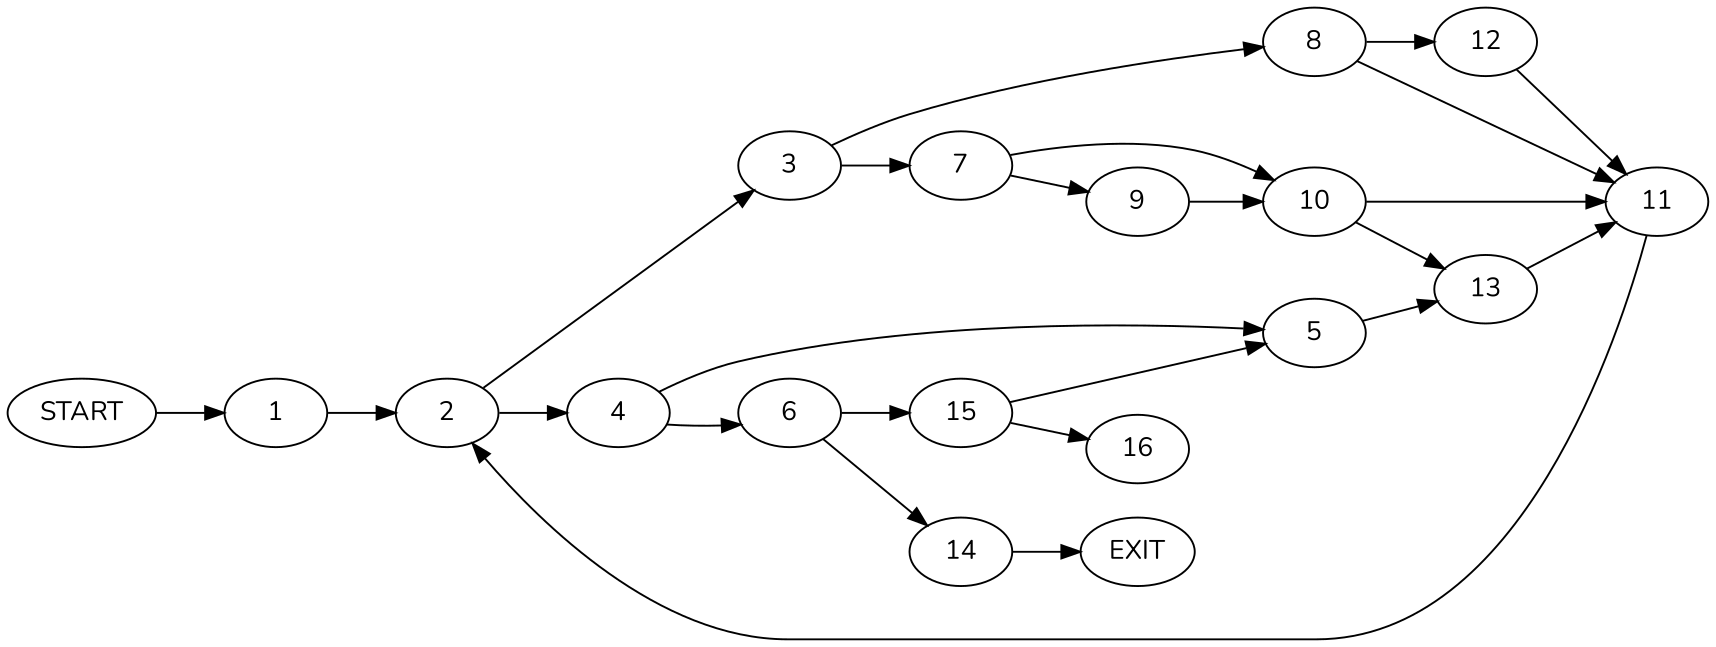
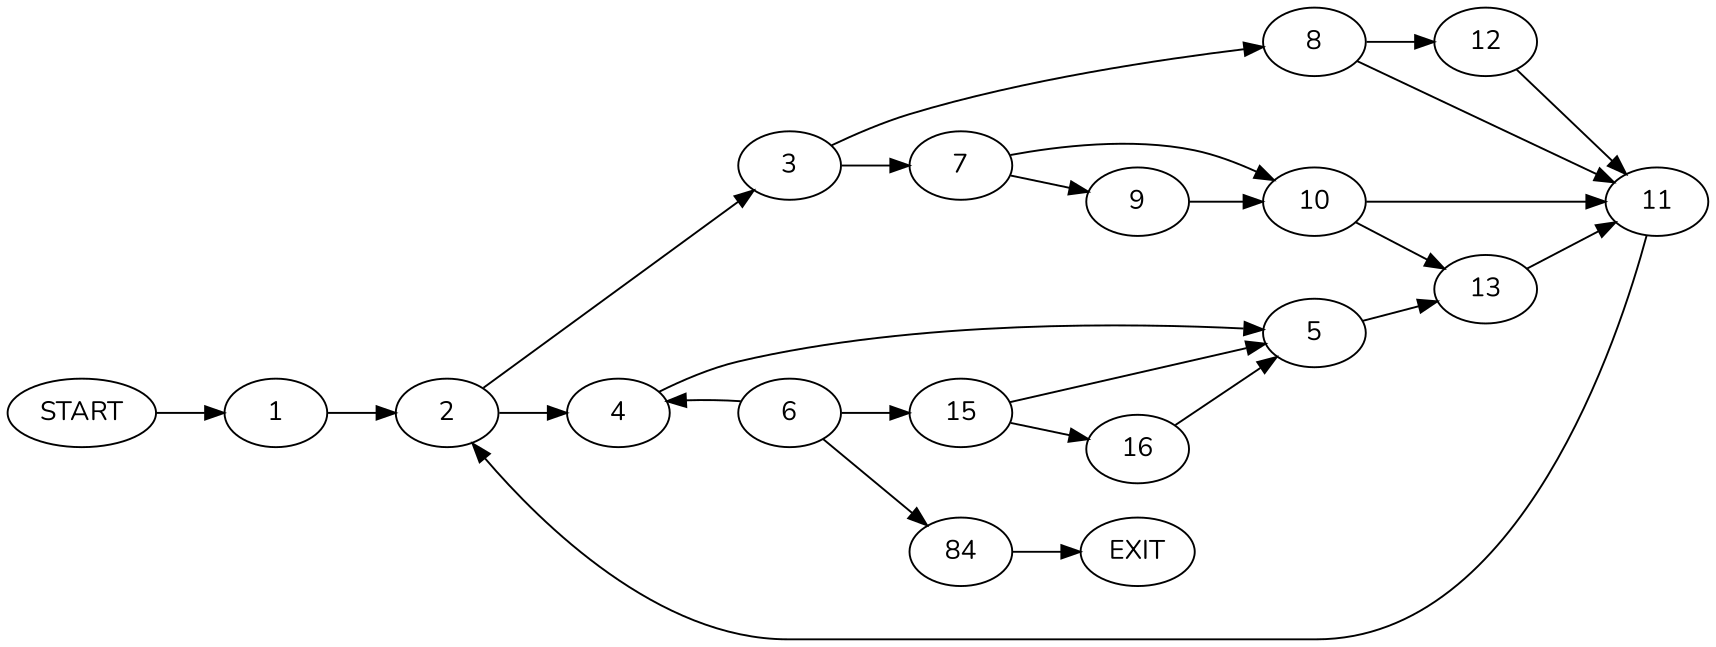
edge "16" -> "5": added
edge "4" -> "6": reversed
node "14": label "14" -> "84"
